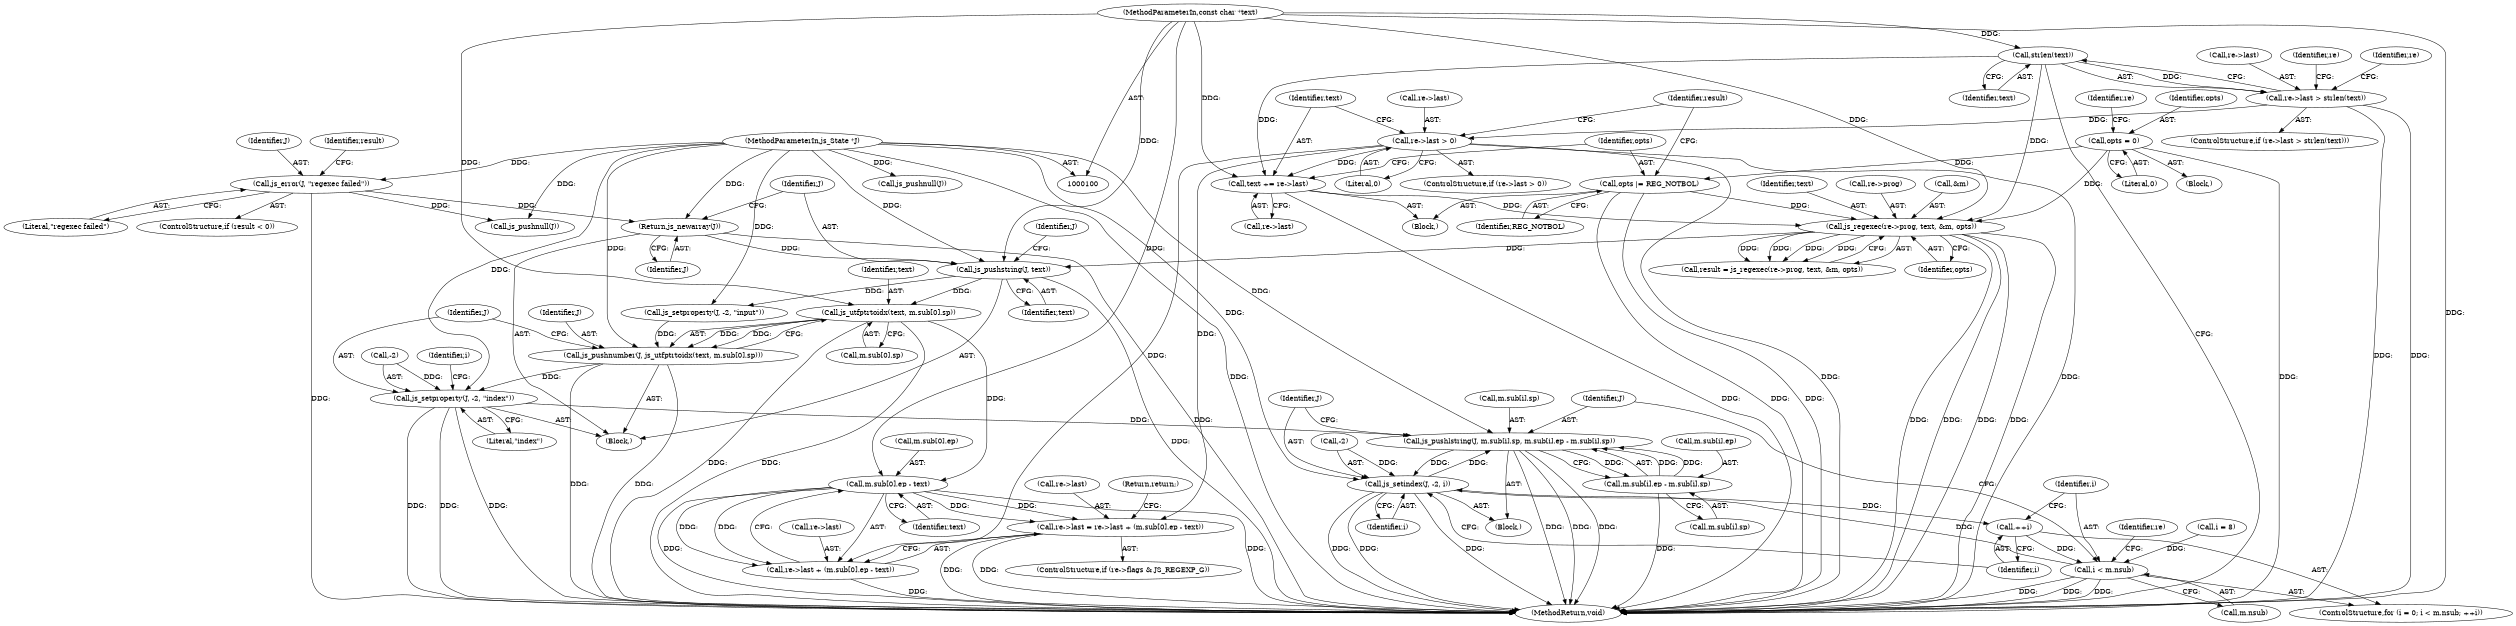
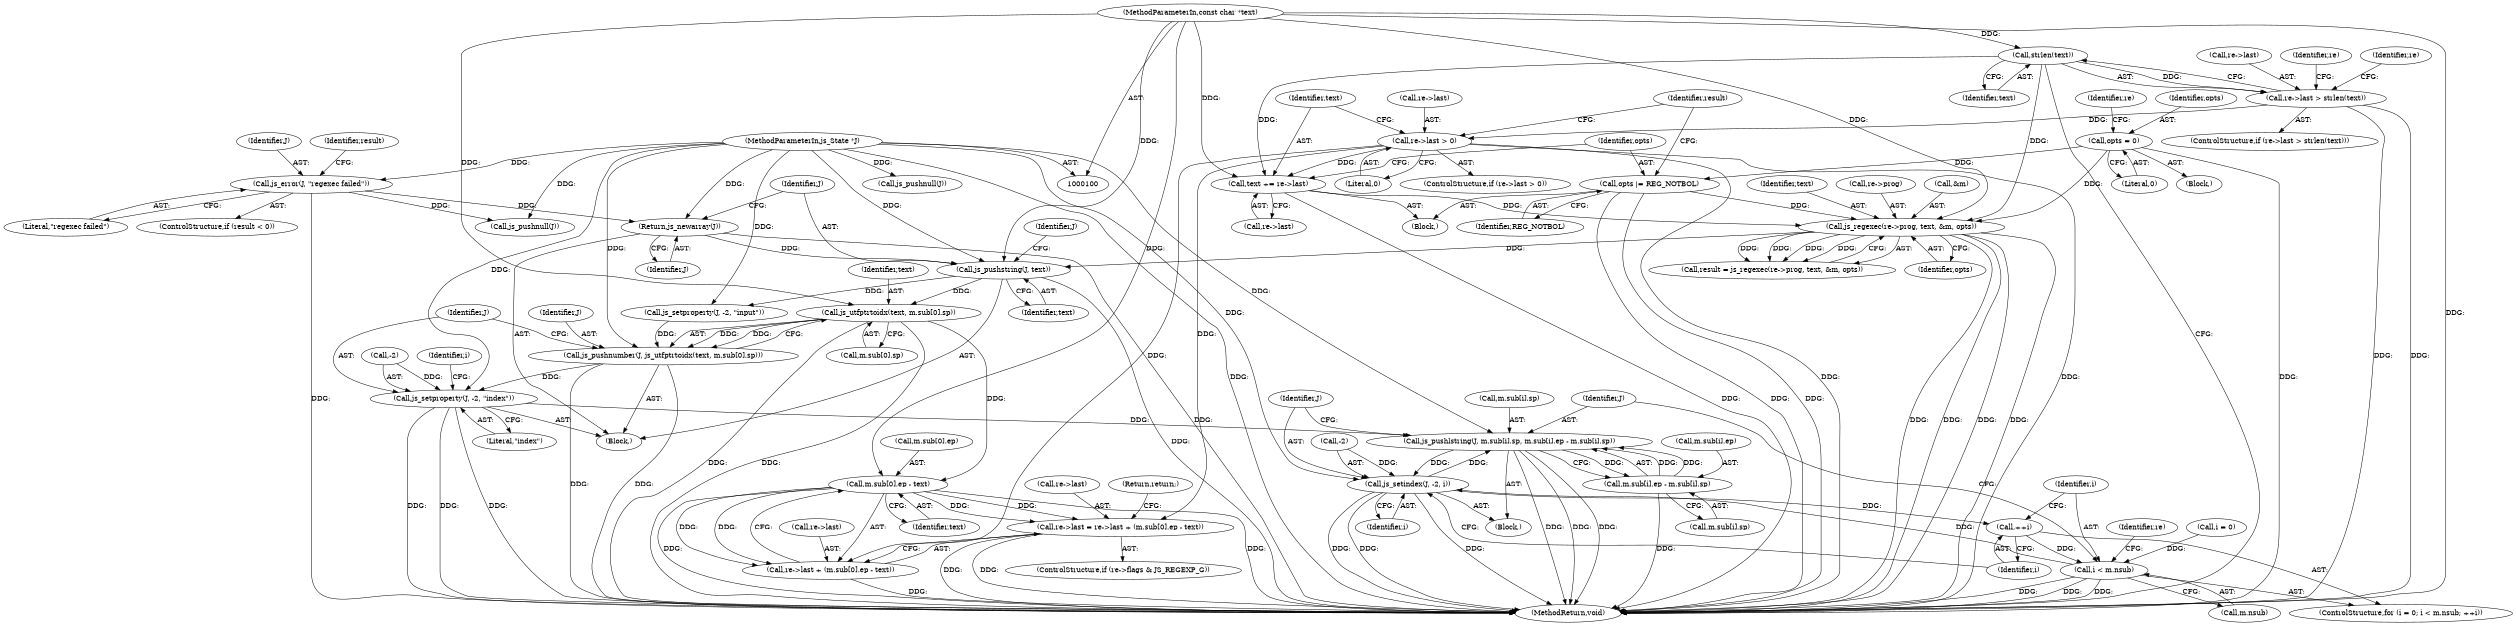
node "(Call,i = 8)": label "(Call,i = 8)" -> "(Call,i = 0)"
